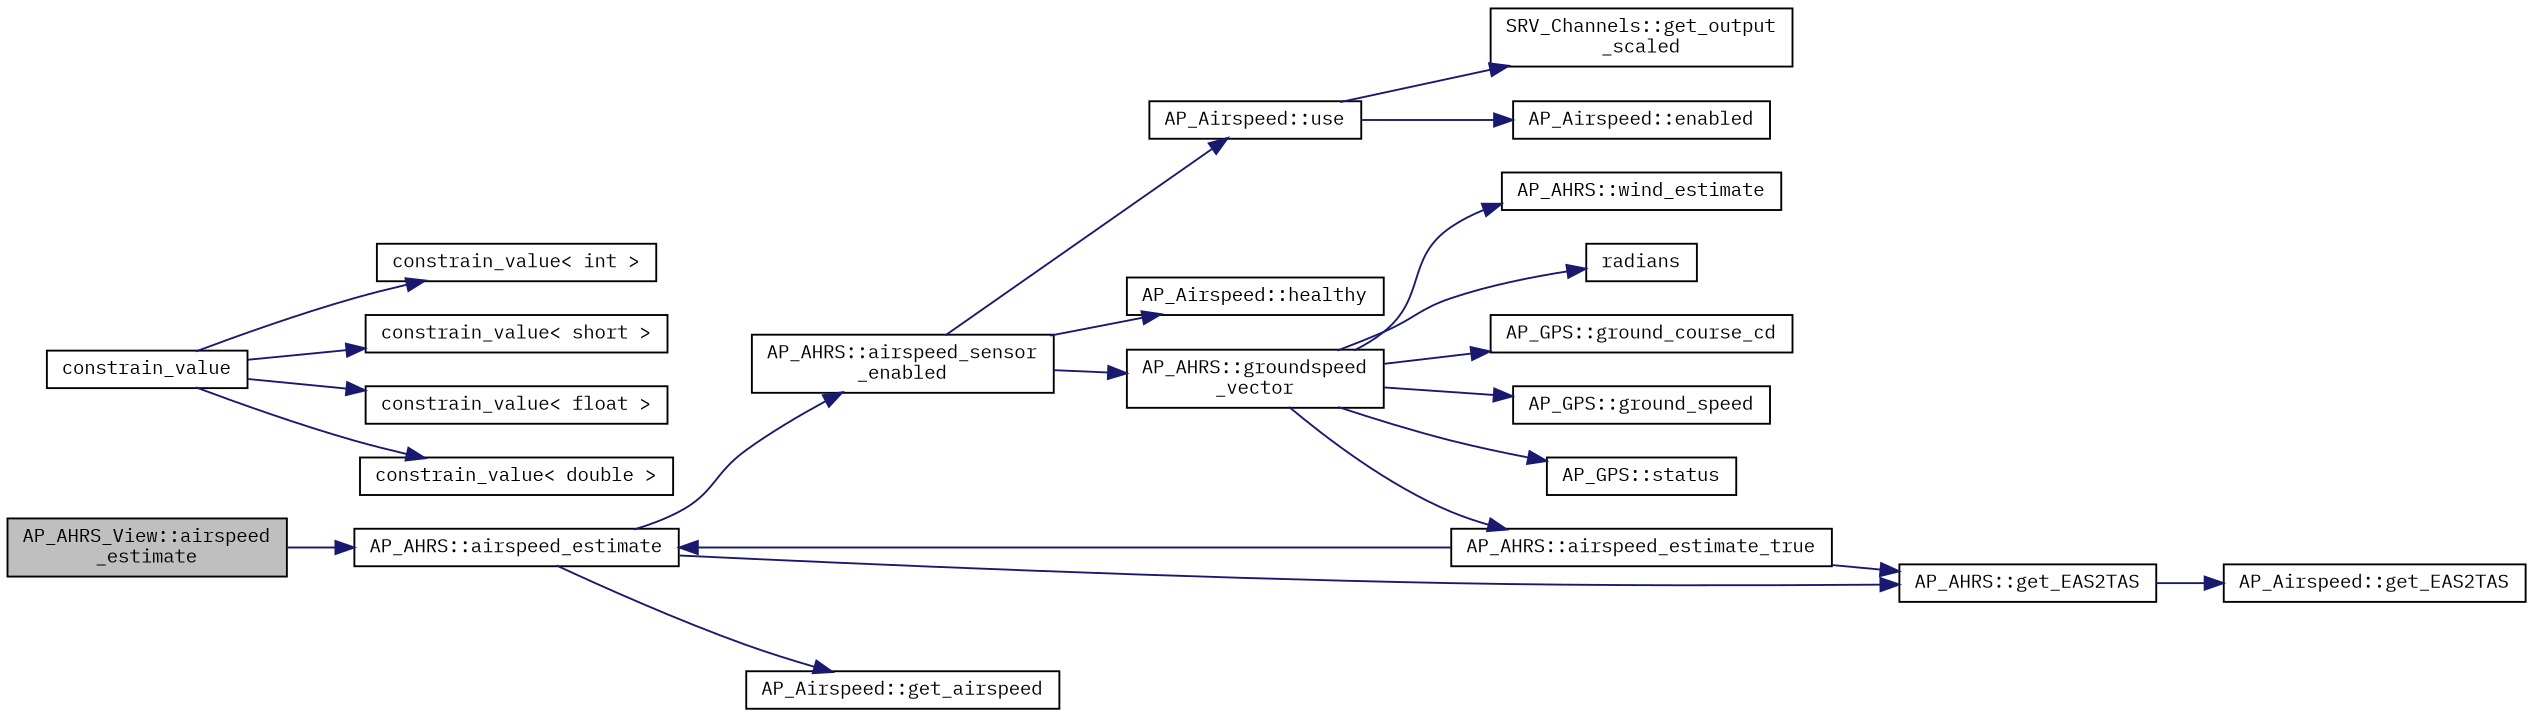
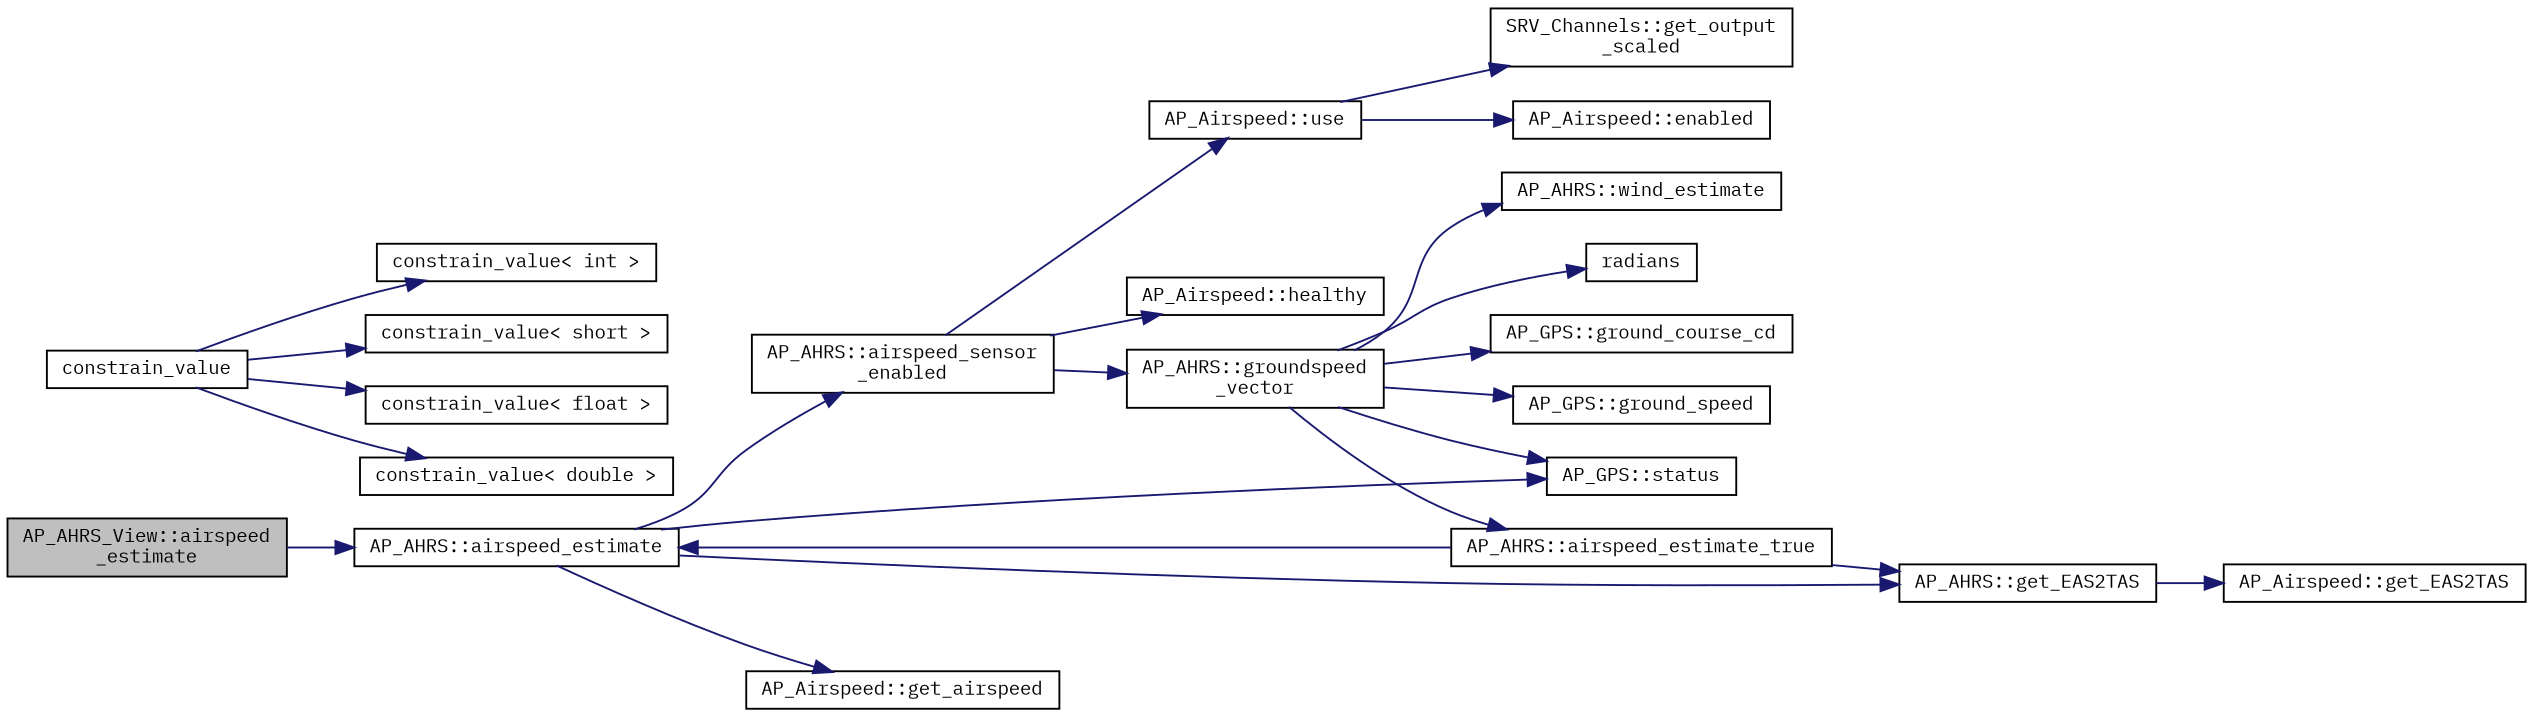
edge "AP_AHRS::airspeed_estimate" -> "AP_GPS::status": added
